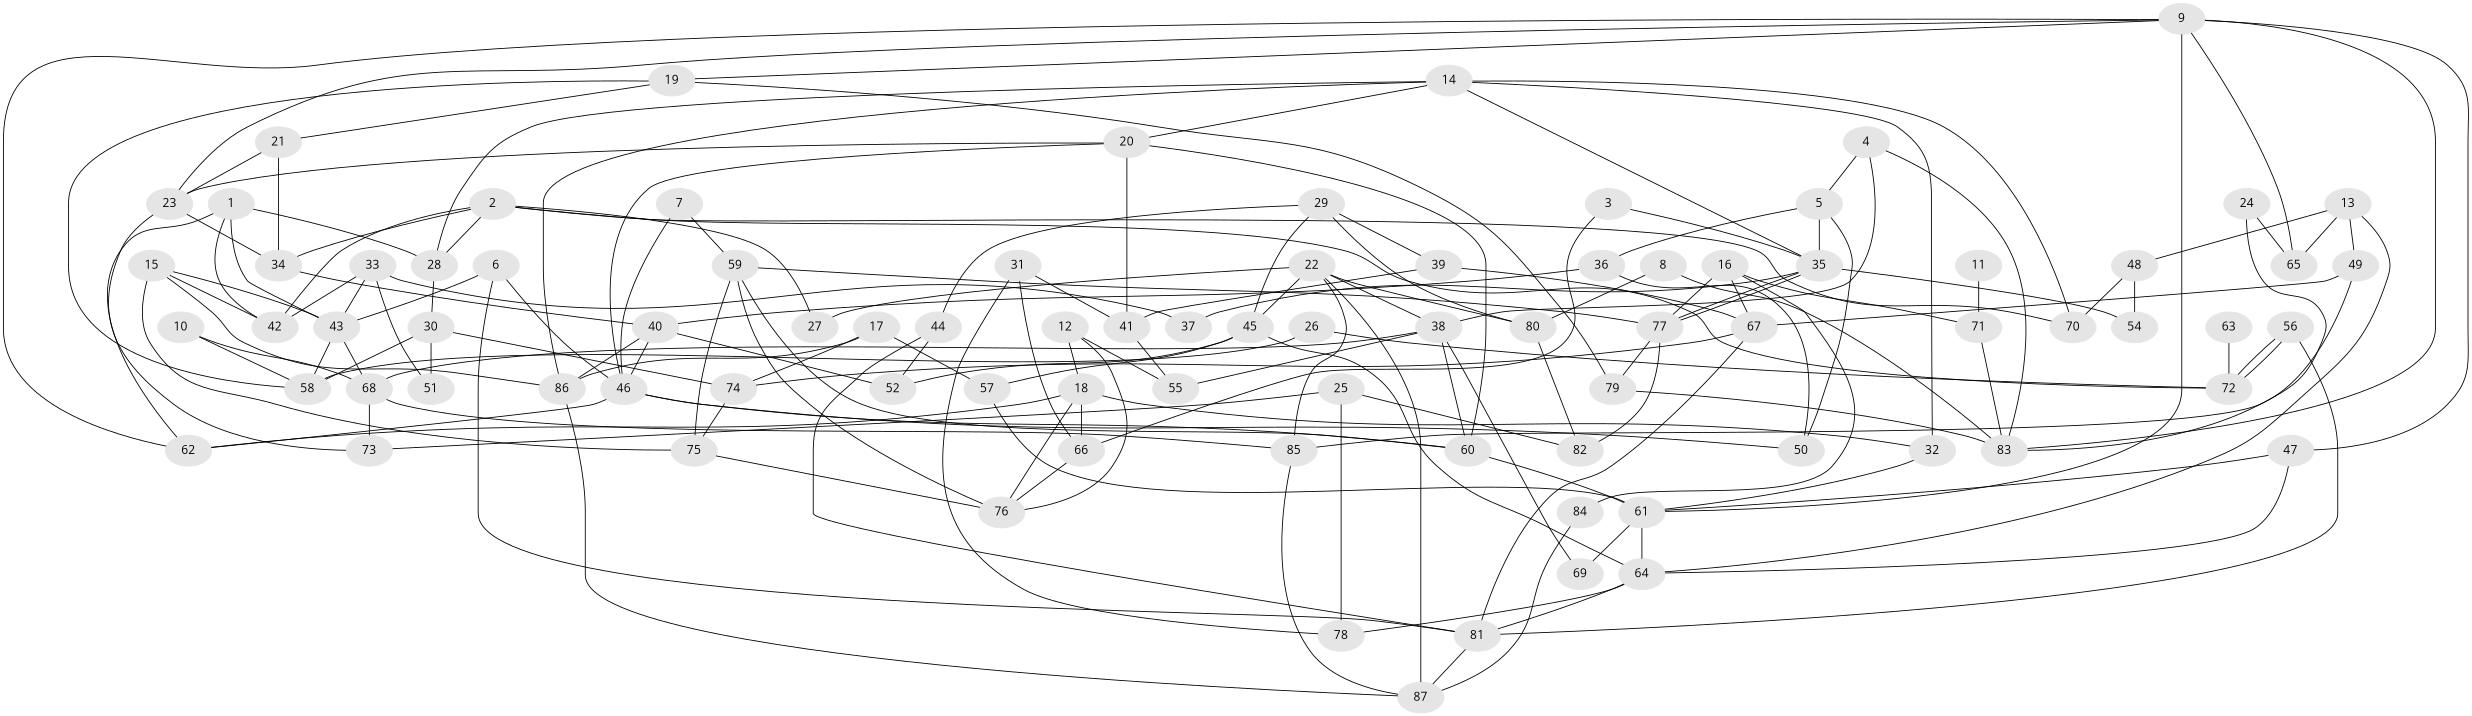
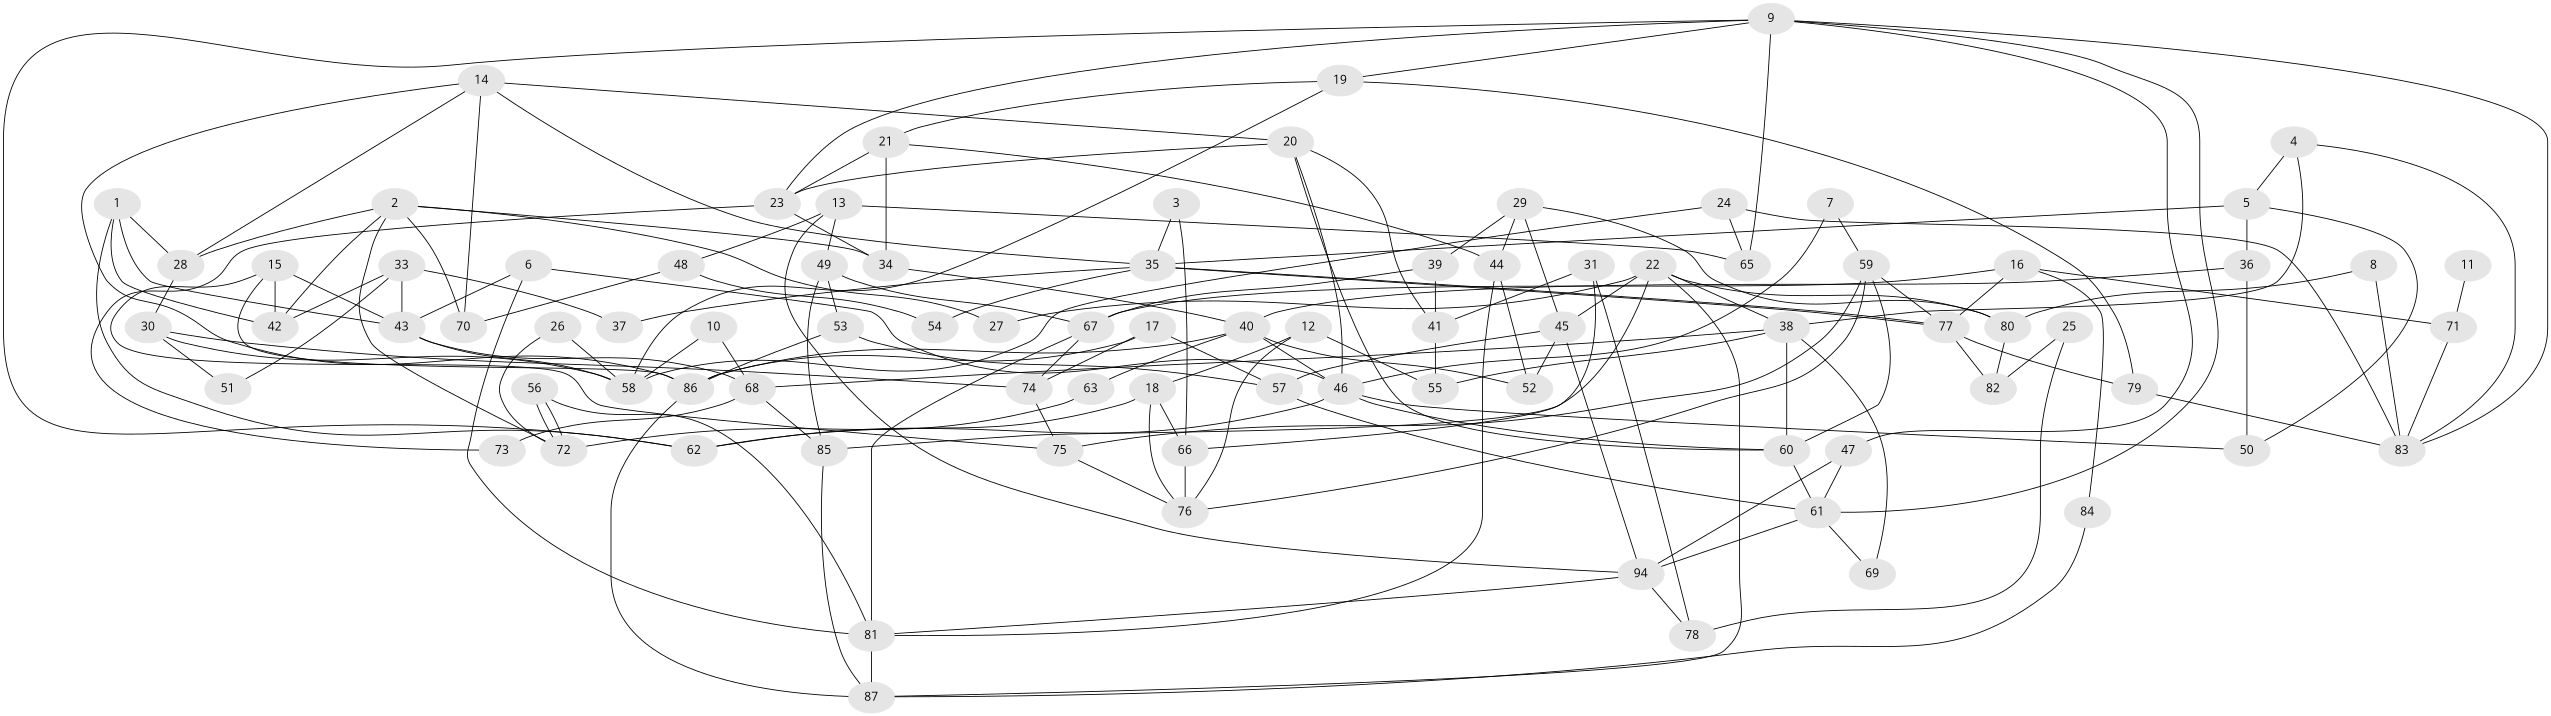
edge "21" -- "44": added
edge "24" -- "58": added
node "53": added
edge "40" -- "63": added
edge "25" -- "73": removed
node "32": removed
node "64": label "64" -> "94"
